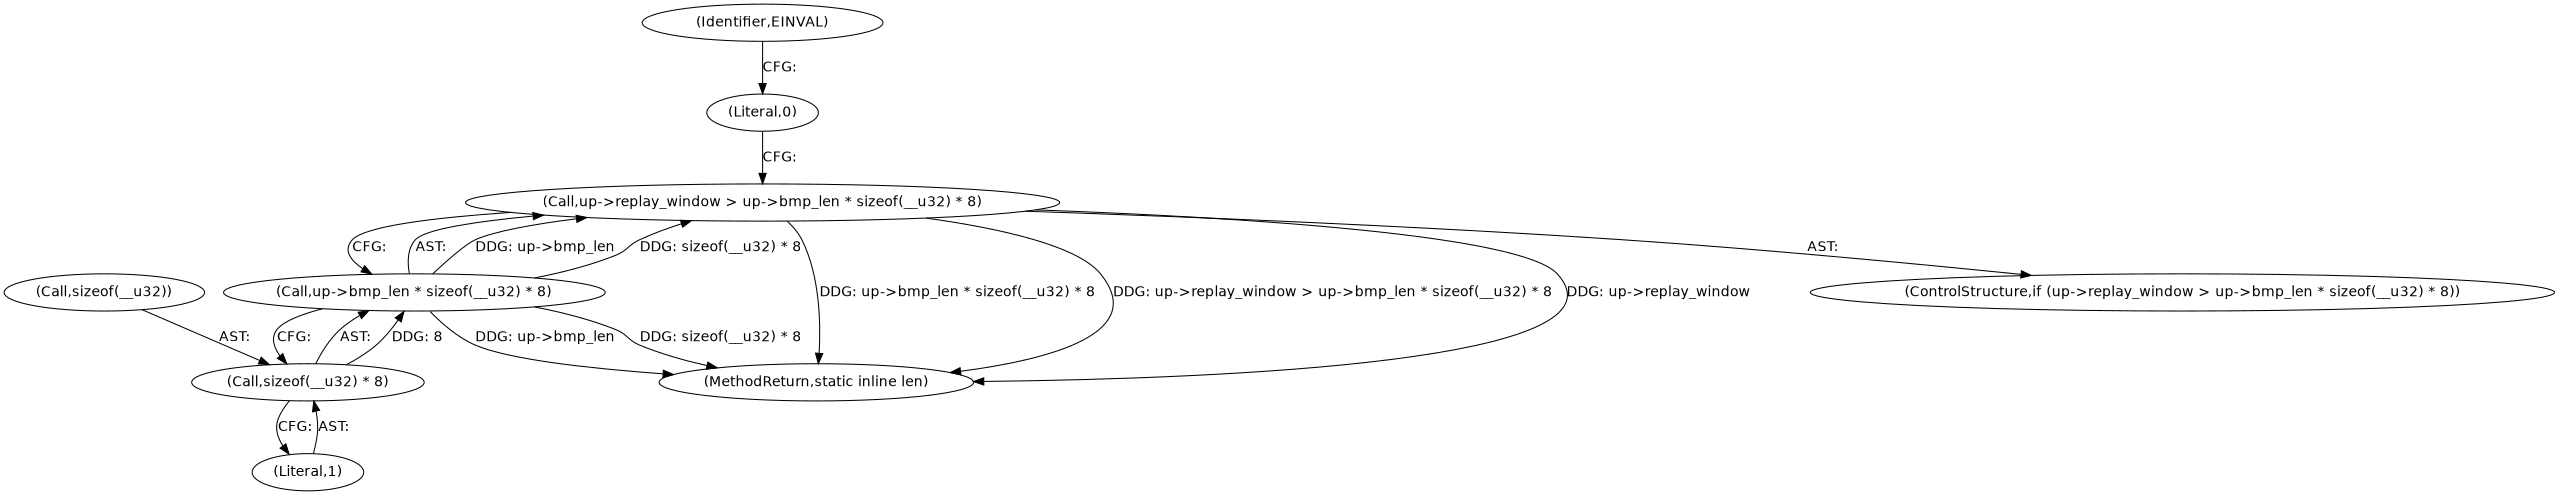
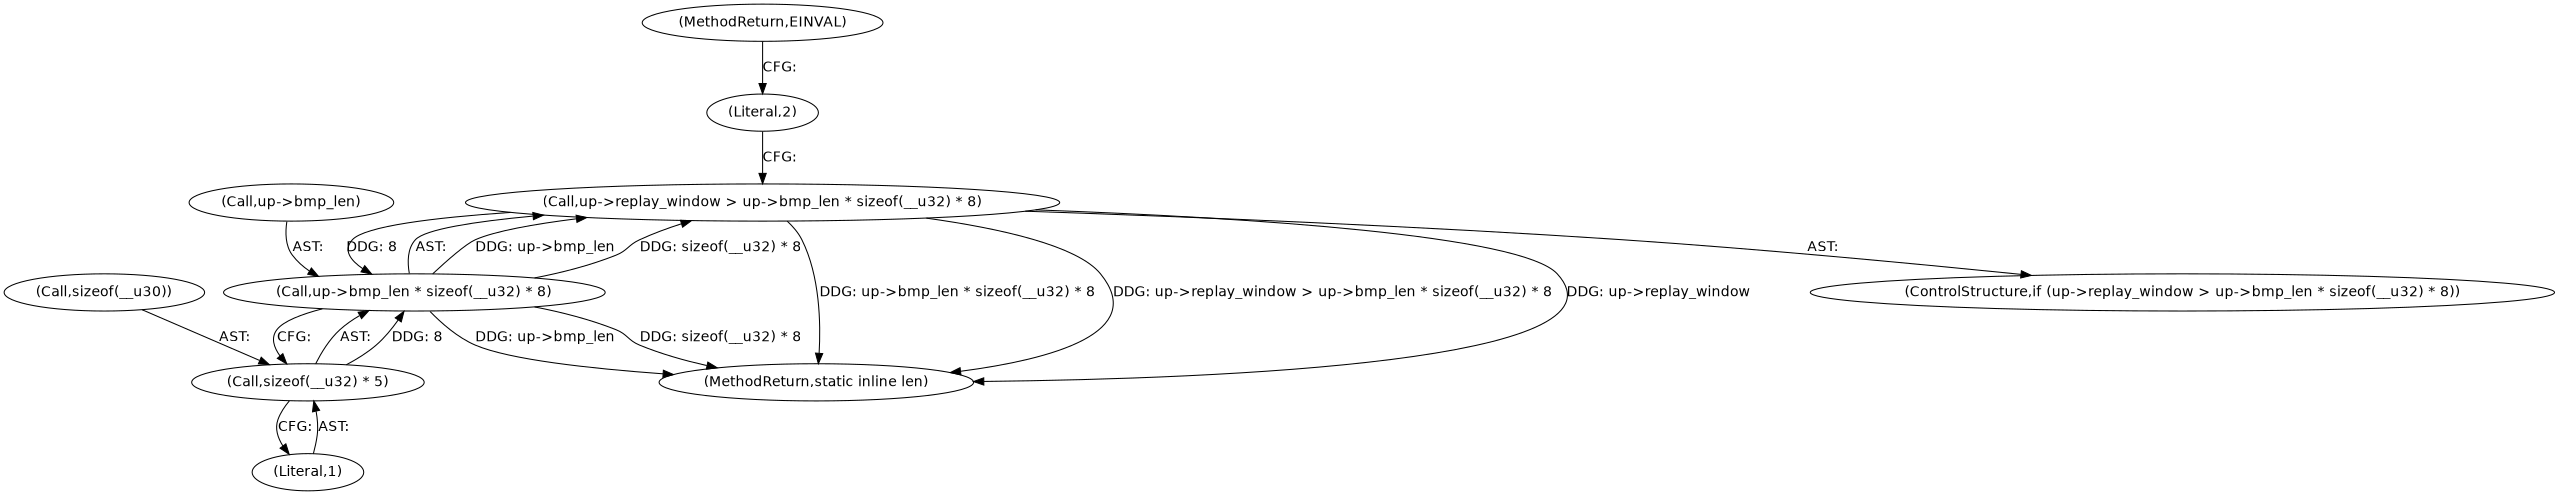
node "(Identifier,EINVAL)": label "(Identifier,EINVAL)" -> "(MethodReturn,EINVAL)"
node "(Literal,0)": label "(Literal,0)" -> "(Literal,2)"
node "(Call,up->bmp_len)": added
edge "(Call,up->replay_window > up->bmp_len * sizeof(__u32) * 8)" -> "(Call,up->bmp_len * sizeof(__u32) * 8)": label "CFG: " -> "DDG: 8"
node "(Call,sizeof(__u32))": label "(Call,sizeof(__u32))" -> "(Call,sizeof(__u30))"
node "(Call,sizeof(__u32) * 8)": label "(Call,sizeof(__u32) * 8)" -> "(Call,sizeof(__u32) * 5)"
